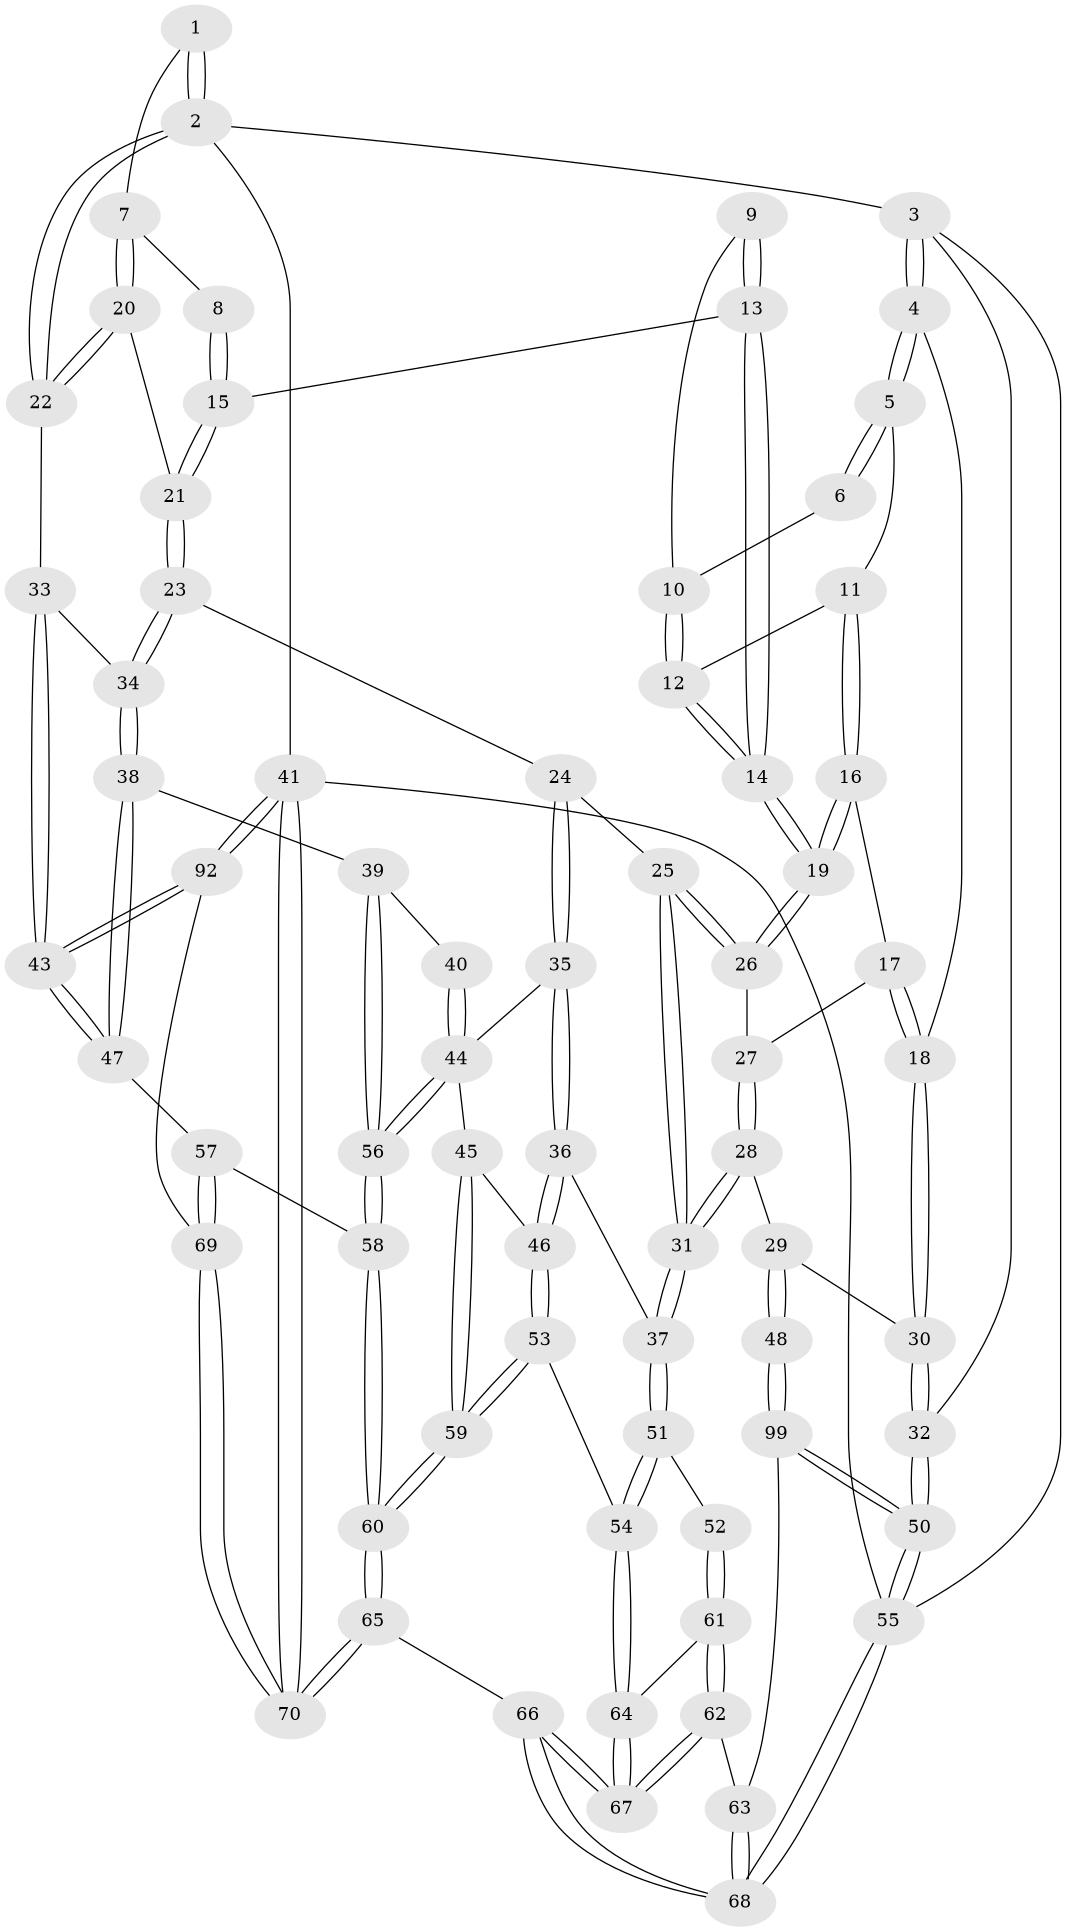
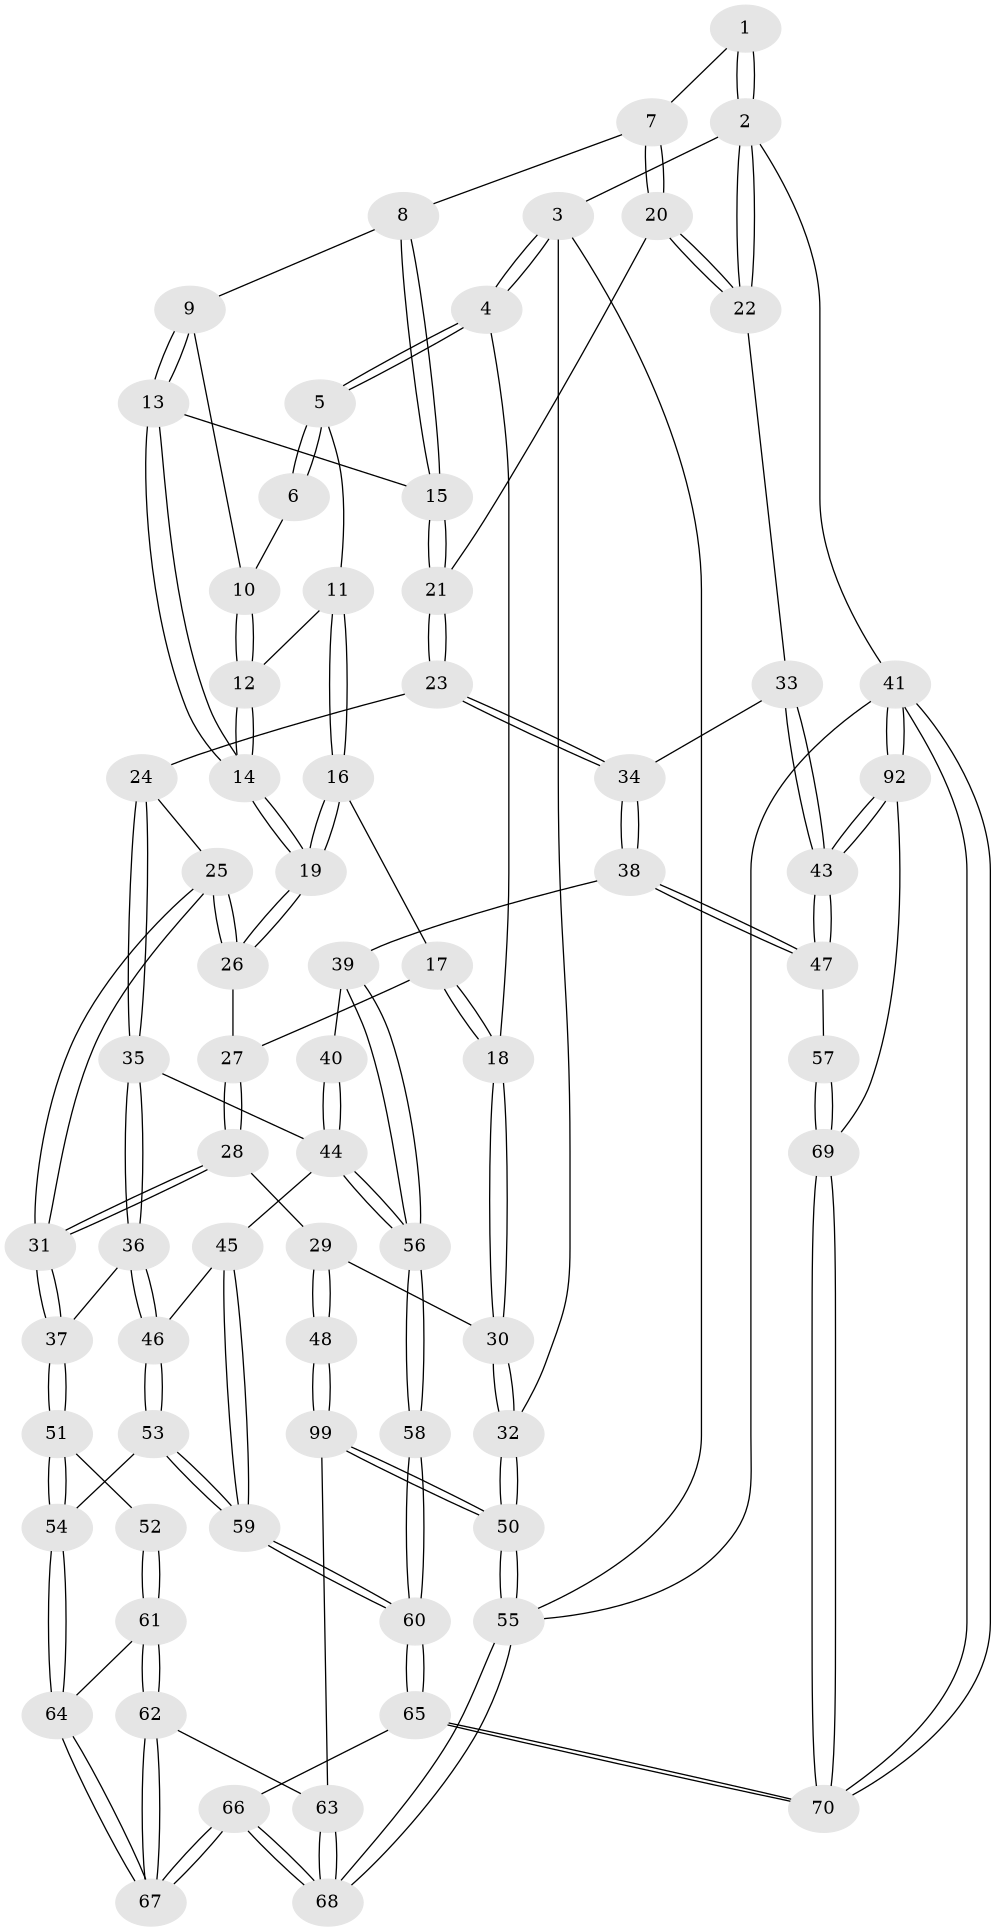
edge "8" -- "9": added
edge "57" -- "58": removed
